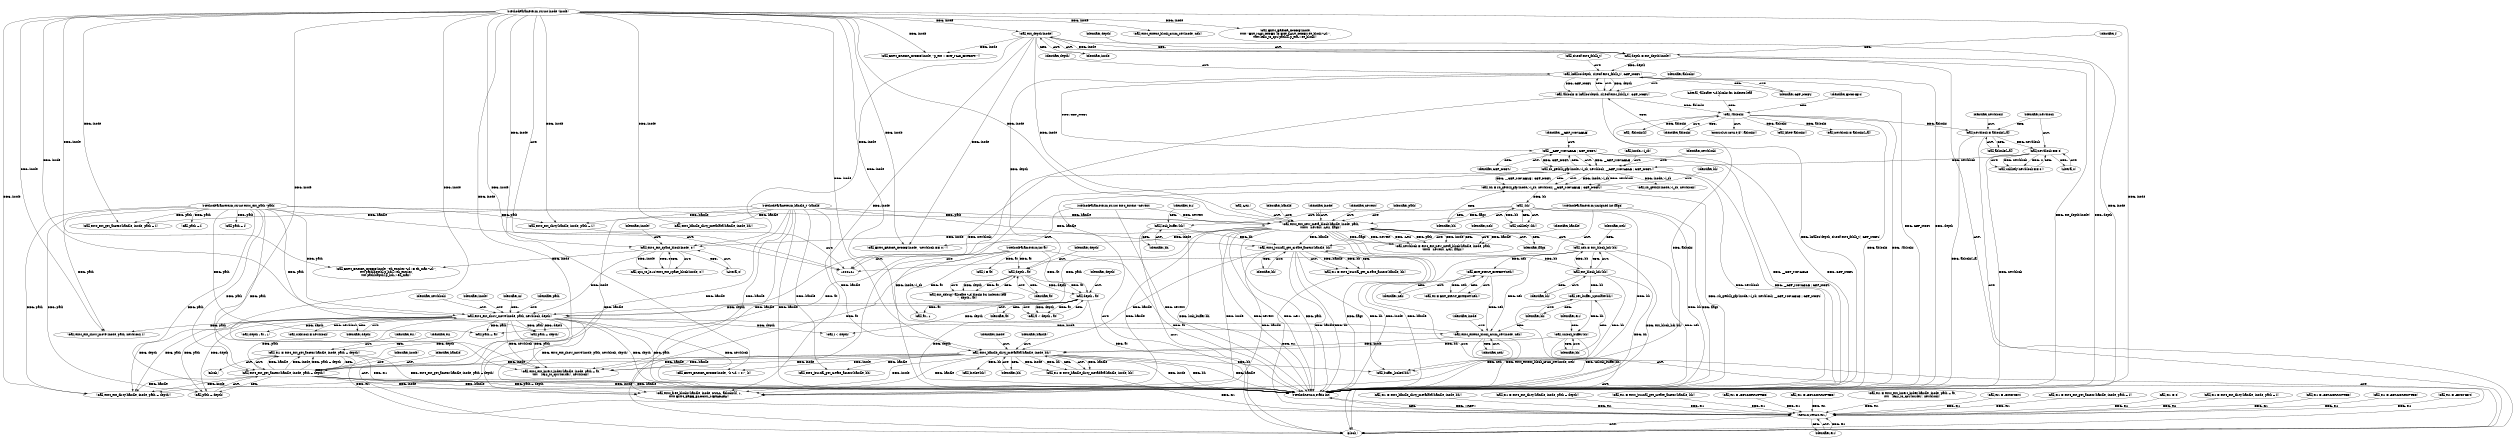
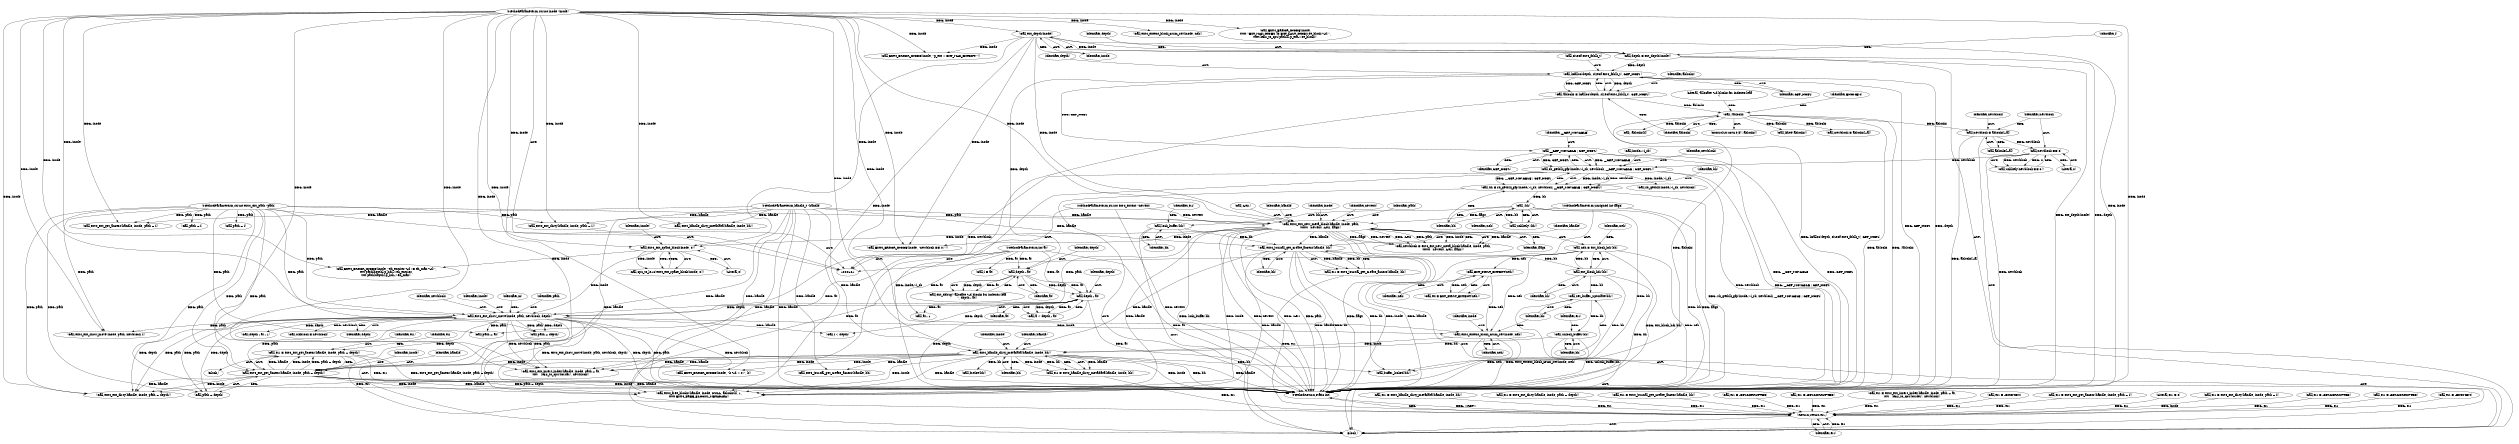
edge "(Call,ext4_ext_show_move(inode, path, newblock, depth))" -> "(Call,i < depth)": label "DDG: depth" -> "DDG: handle"
node "(Call,err = 0)": label "(Call,err = 0)" -> "(Literal,err = 0)"
edge "(Call,err = ext4_ext_dirty(handle, inode, path + i))" -> "(Return,return err;)": label "DDG: err" -> "DDG: inode"
